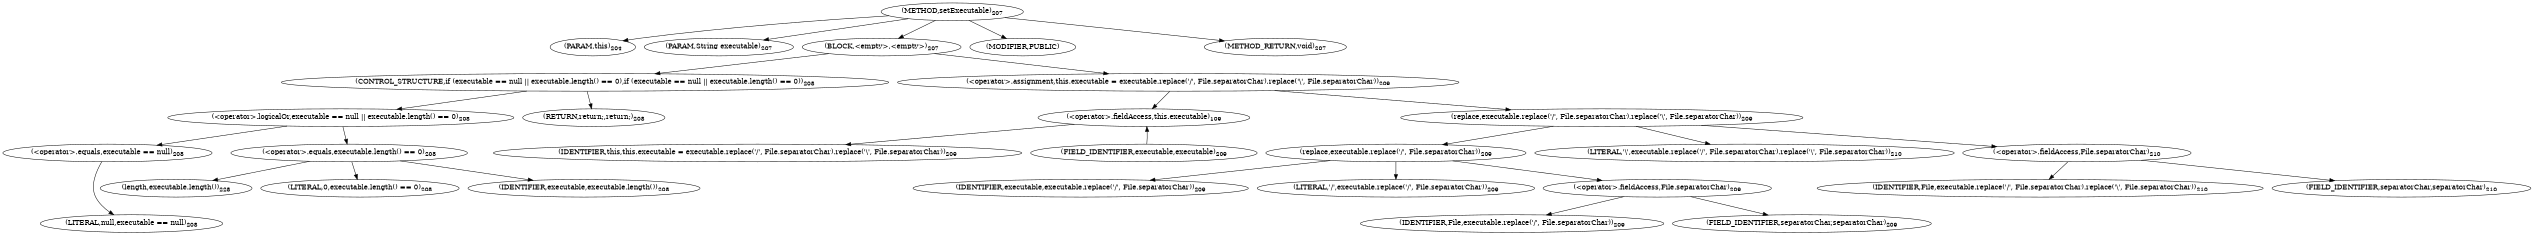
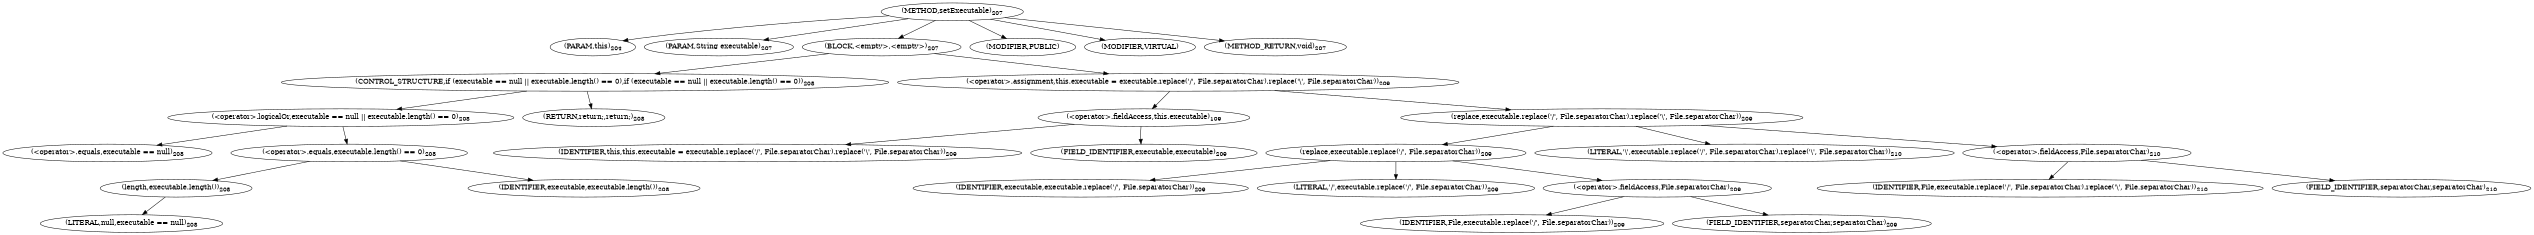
node "(MODIFIER,VIRTUAL)": added
edge "(FIELD_IDENTIFIER,executable,executable)" -> "(<operator>.fieldAccess,this.executable)": reversed
node "(length,executable.length())": text "228" -> "208"
node "(LITERAL,0,executable.length() == 0)": removed
edge "(<operator>.equals,executable == null)" -> "(LITERAL,null,executable == null)": now "(length,executable.length())" -> "(LITERAL,null,executable == null)"
